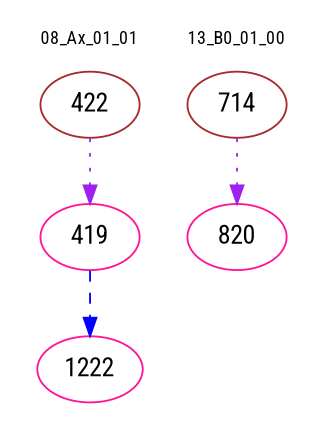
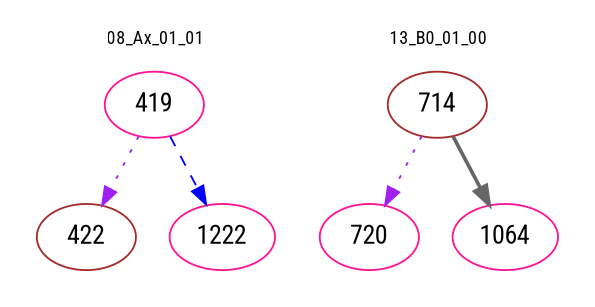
edge "422" -> "419": reversed
node "820": label "820" -> "720"
node "1064": added
